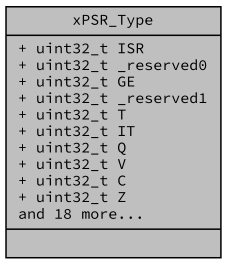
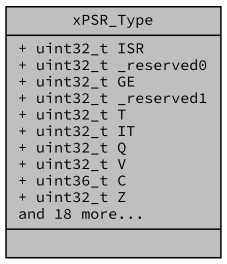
node "xPSR_Type": text "+ uint32_t C" -> "+ uint36_t C"
